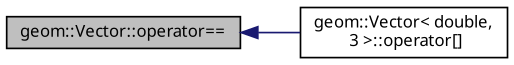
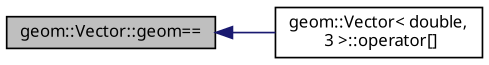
node "geom::Vector::operator==": label "geom::Vector::operator==" -> "geom::Vector::geom=="
